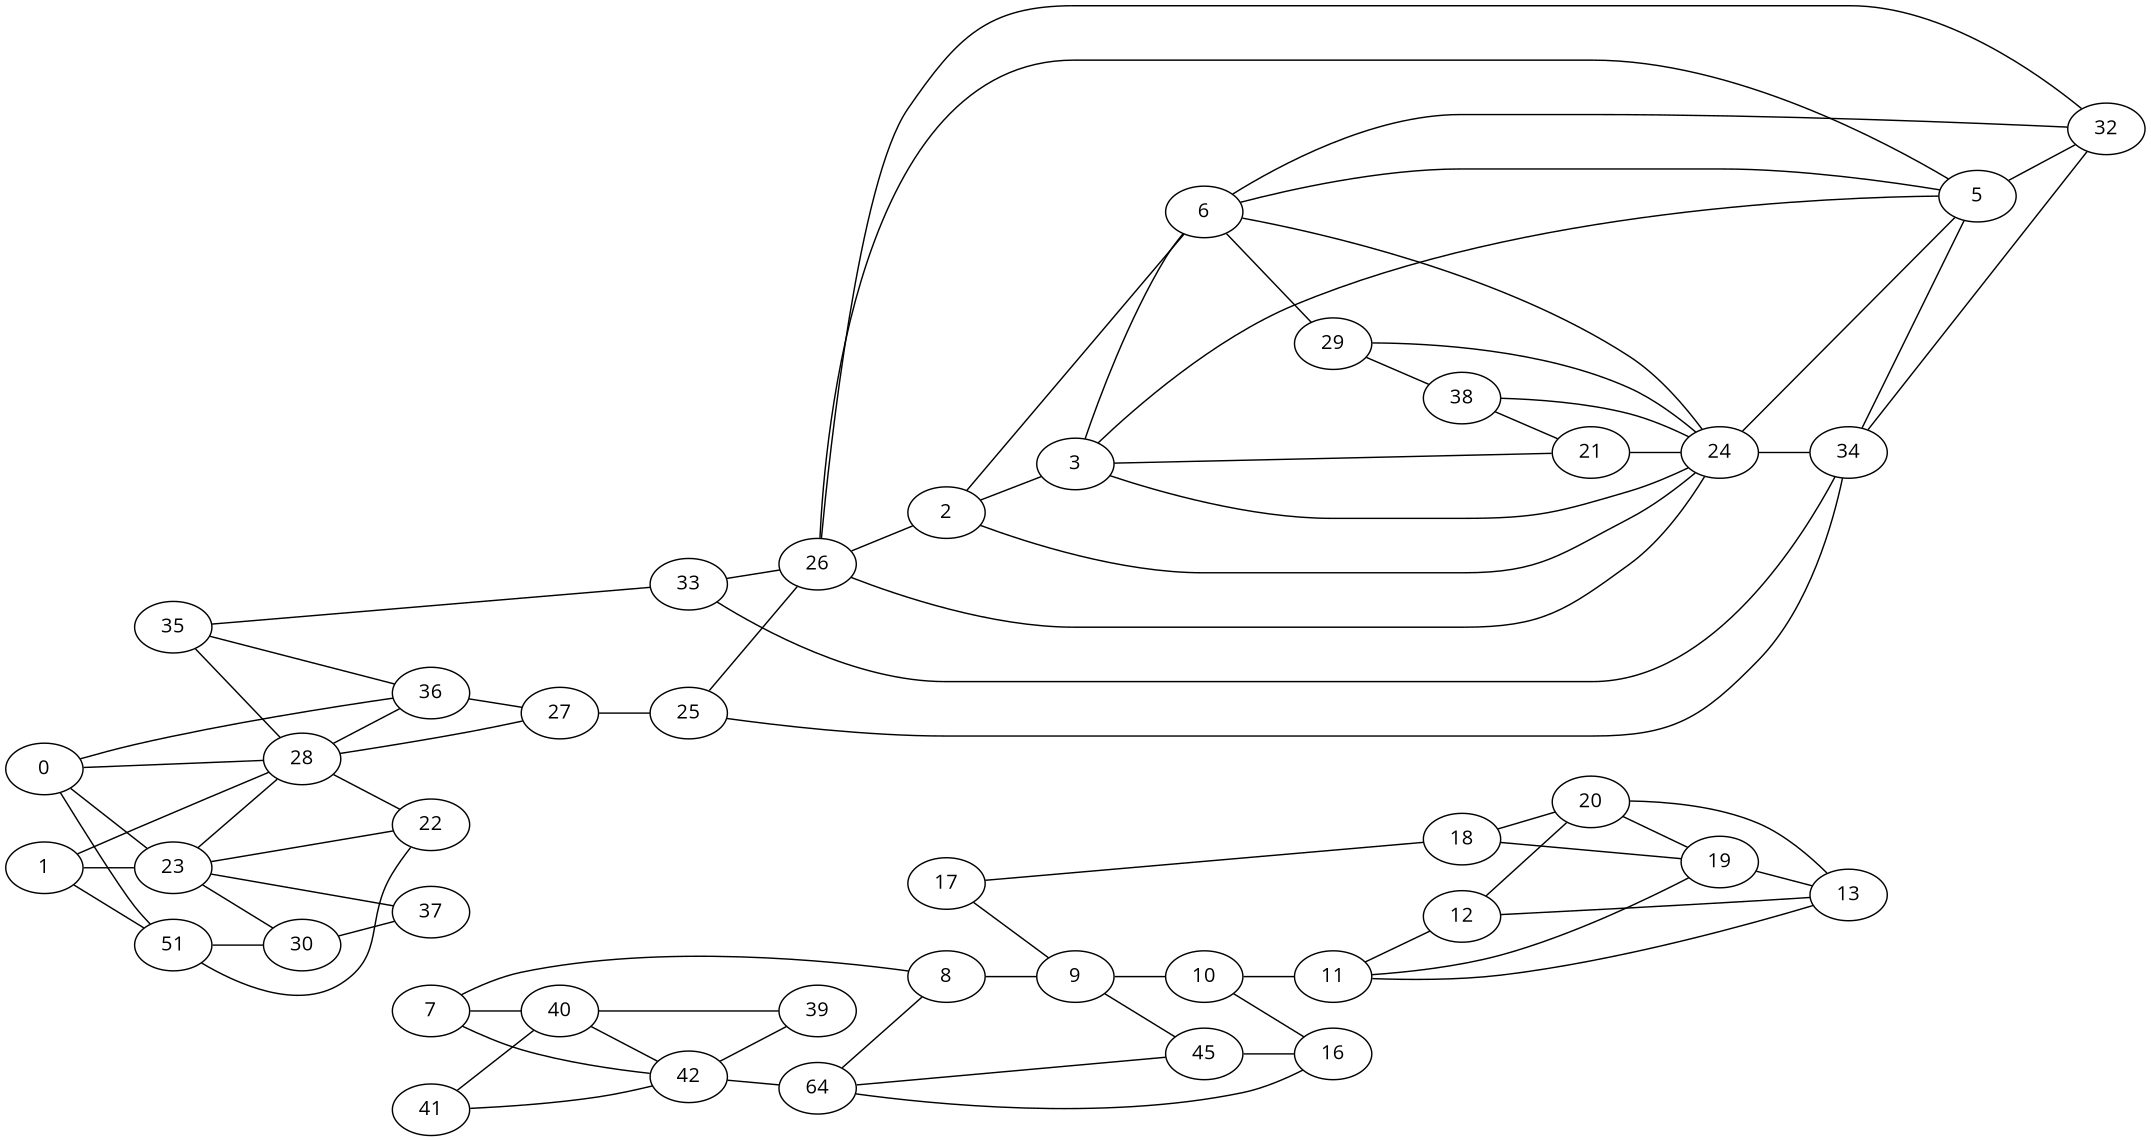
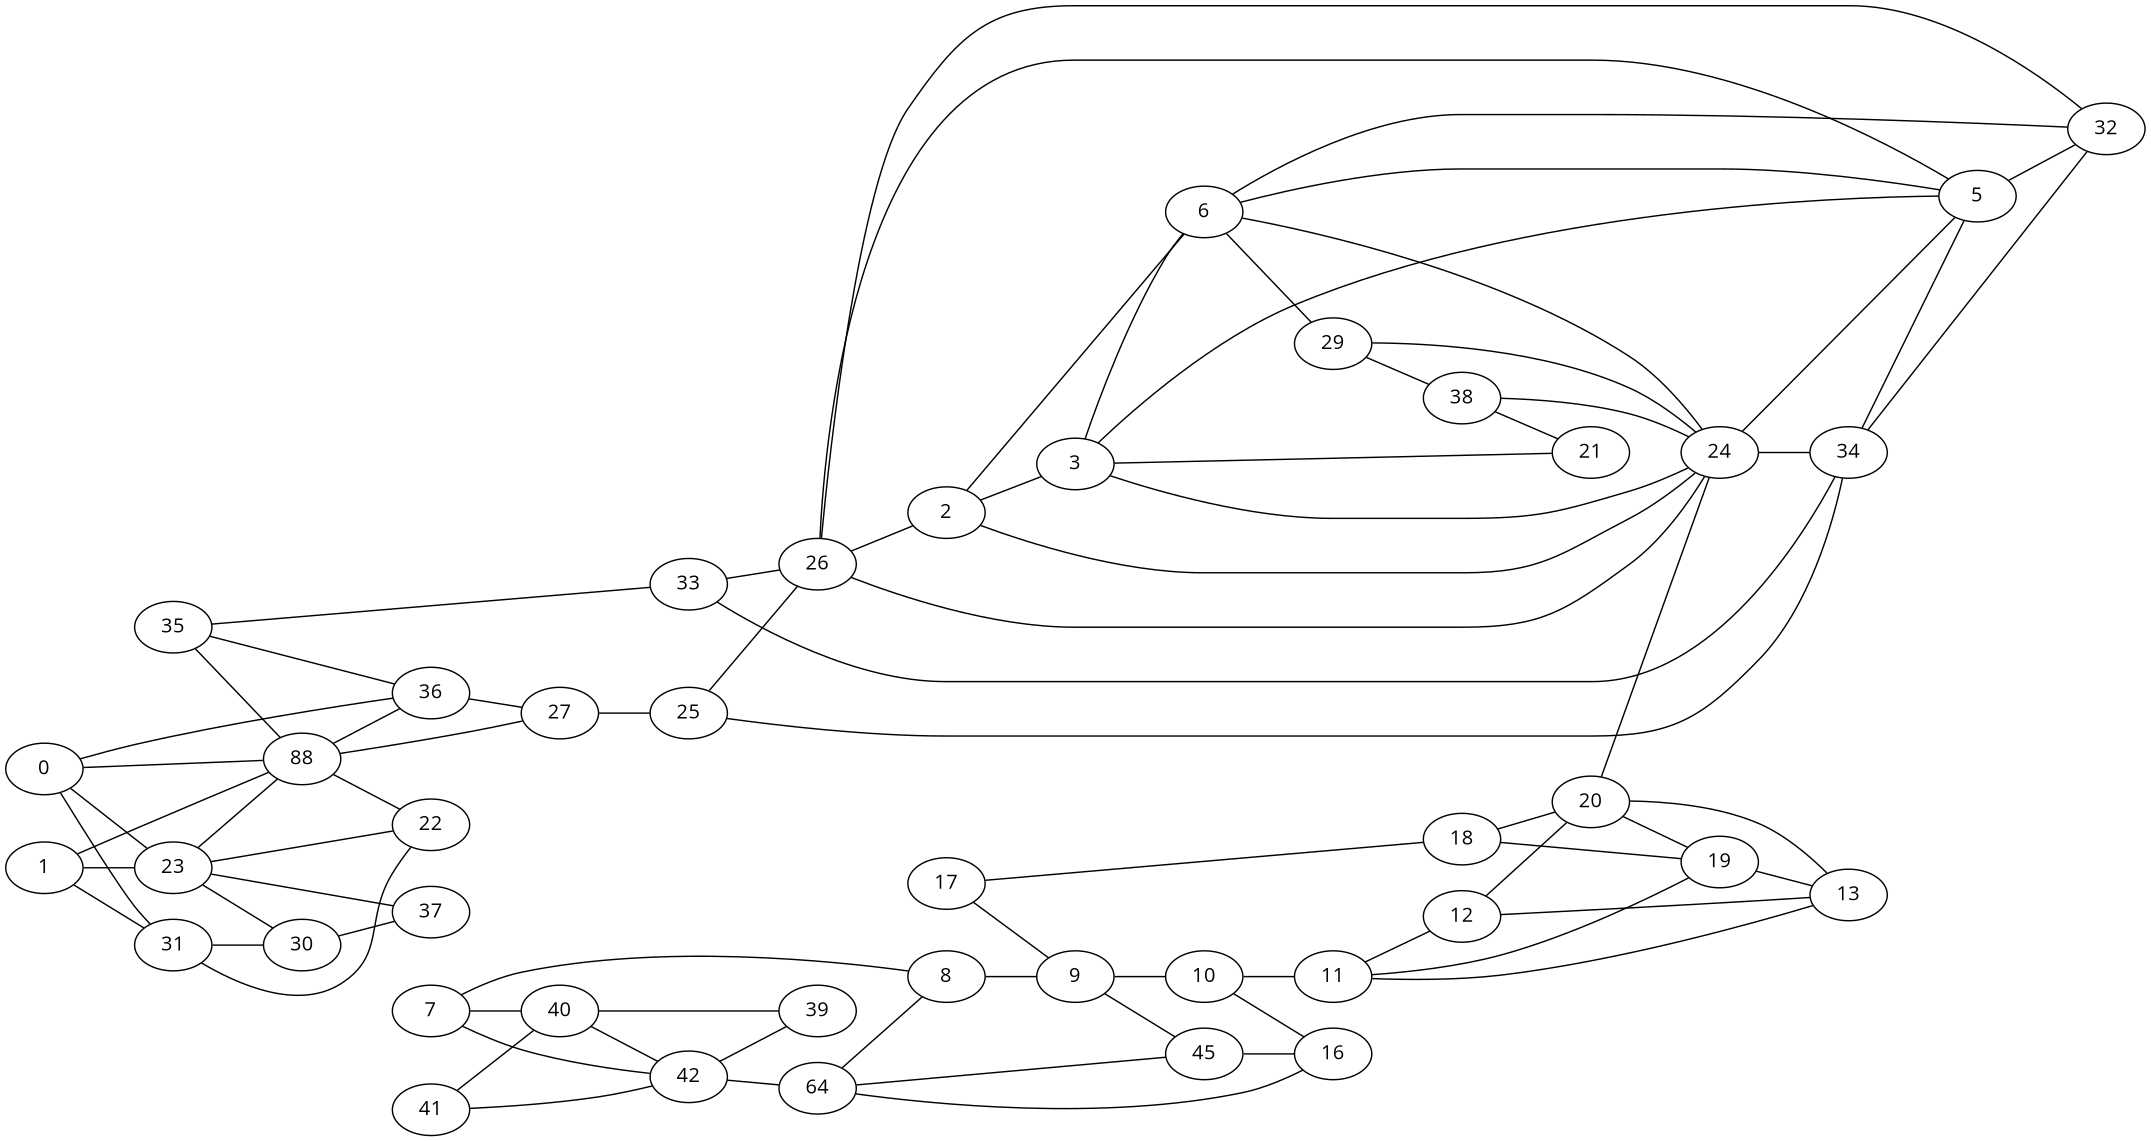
edge "21" -- "24": now "20" -- "24"
node "28": label "28" -> "88"
node "51": label "51" -> "31"
